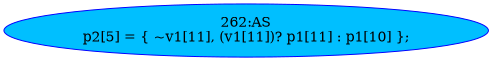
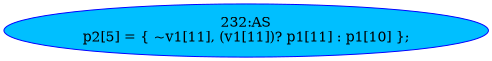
node "262:AS p2[5] = { ~v1[11], (v1[11])? p1[11] : p1[10] };": label "262:AS p2[5] = { ~v1[11], (v1[11])? p1[11] : p1[10] };" -> "232:AS p2[5] = { ~v1[11], (v1[11])? p1[11] : p1[10] };"
